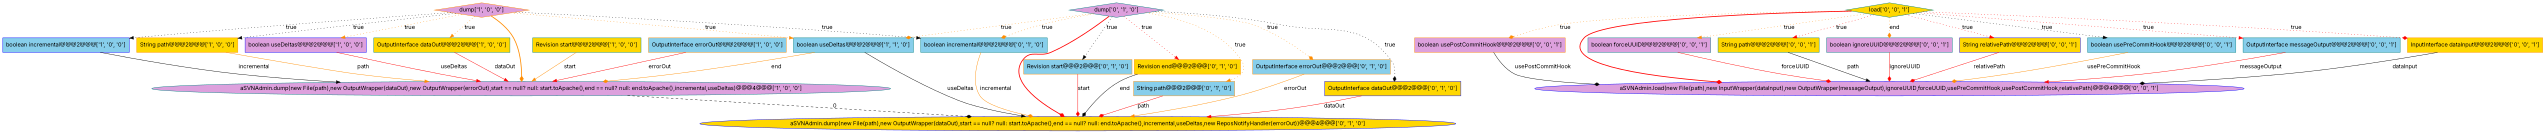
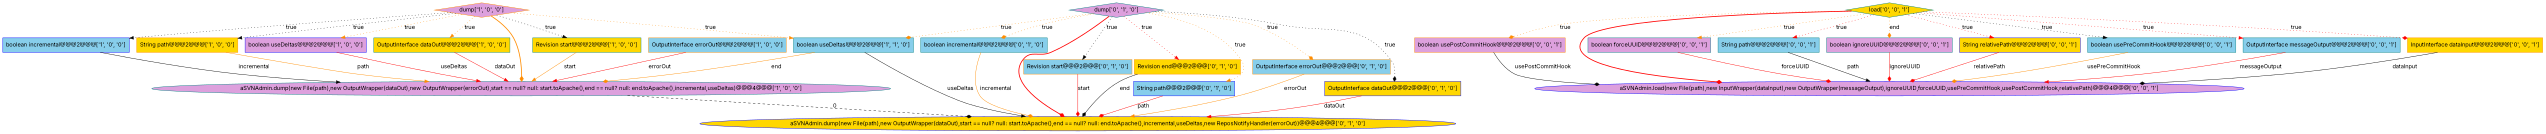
edge "dump['1', '0', '0']" -> "boolean incremental@@@2@@@['0', '1', '0']": now "dump['1', '0', '0']" -> "Revision start@@@2@@@['1', '0', '0']"
node "String path@@@2@@@['0', '0', '1']": fillcolor gold -> skyblue
node "String path@@@2@@@['0', '1', '0']": color darkorange -> blue
